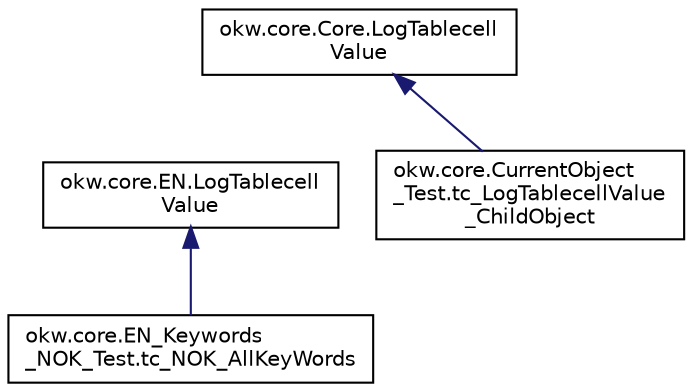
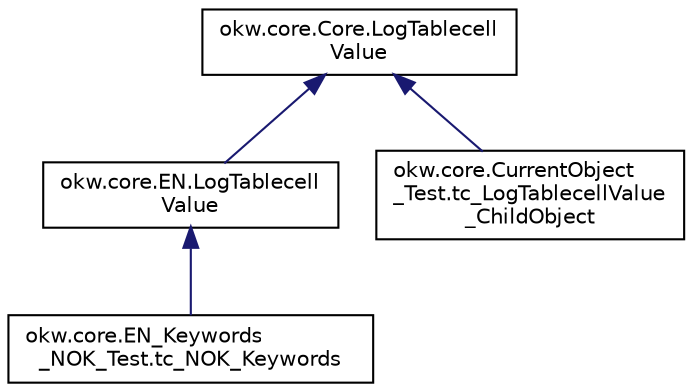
edge "okw.core.EN.LogTablecell Value" -> "okw.core.Core.LogTablecell Value": added
node "okw.core.EN_Keywords _NOK_Test.tc_NOK_AllKeyWords": label "okw.core.EN_Keywords _NOK_Test.tc_NOK_AllKeyWords" -> "okw.core.EN_Keywords _NOK_Test.tc_NOK_Keywords"
